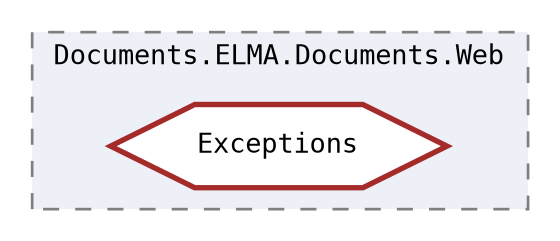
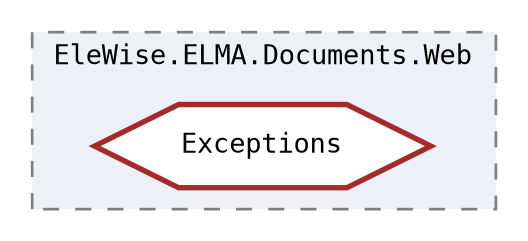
cluster "Documents.ELMA.Documents.Web": label "Documents.ELMA.Documents.Web" -> "EleWise.ELMA.Documents.Web"
